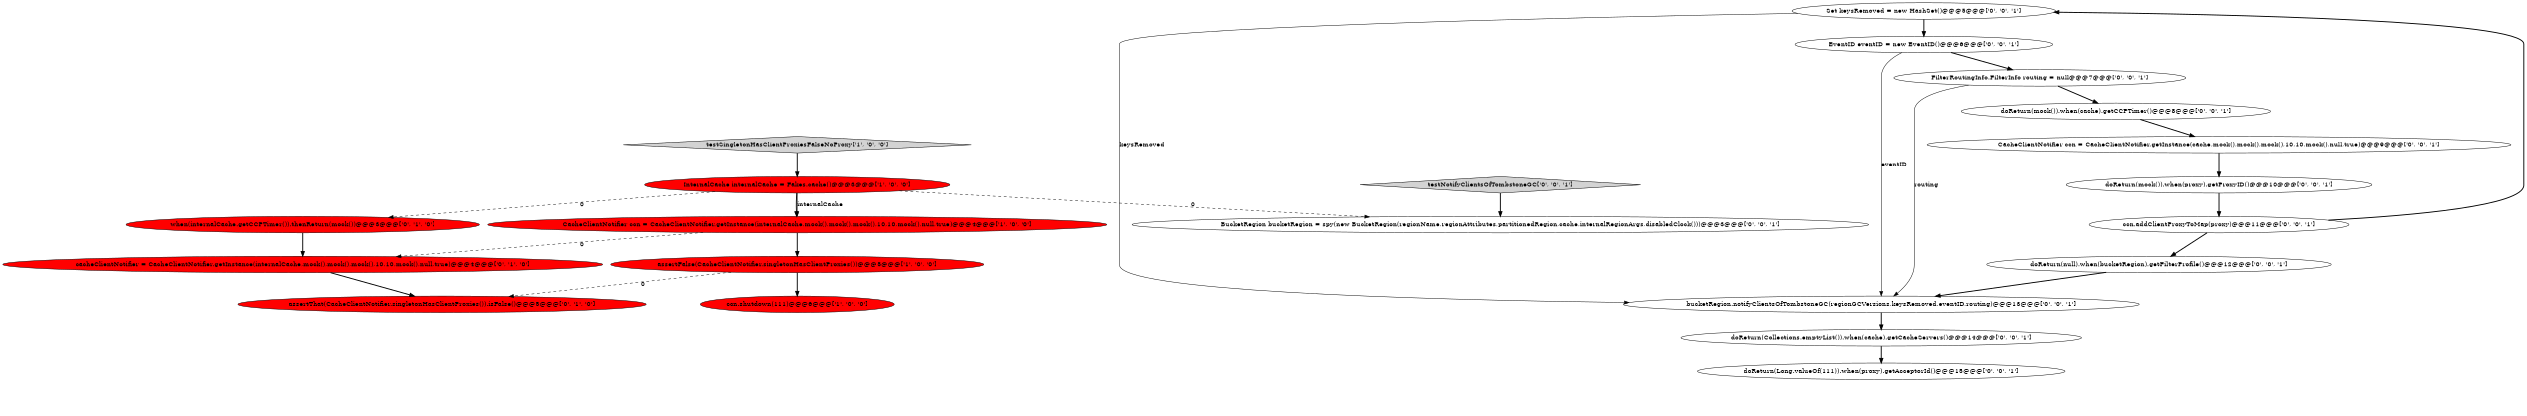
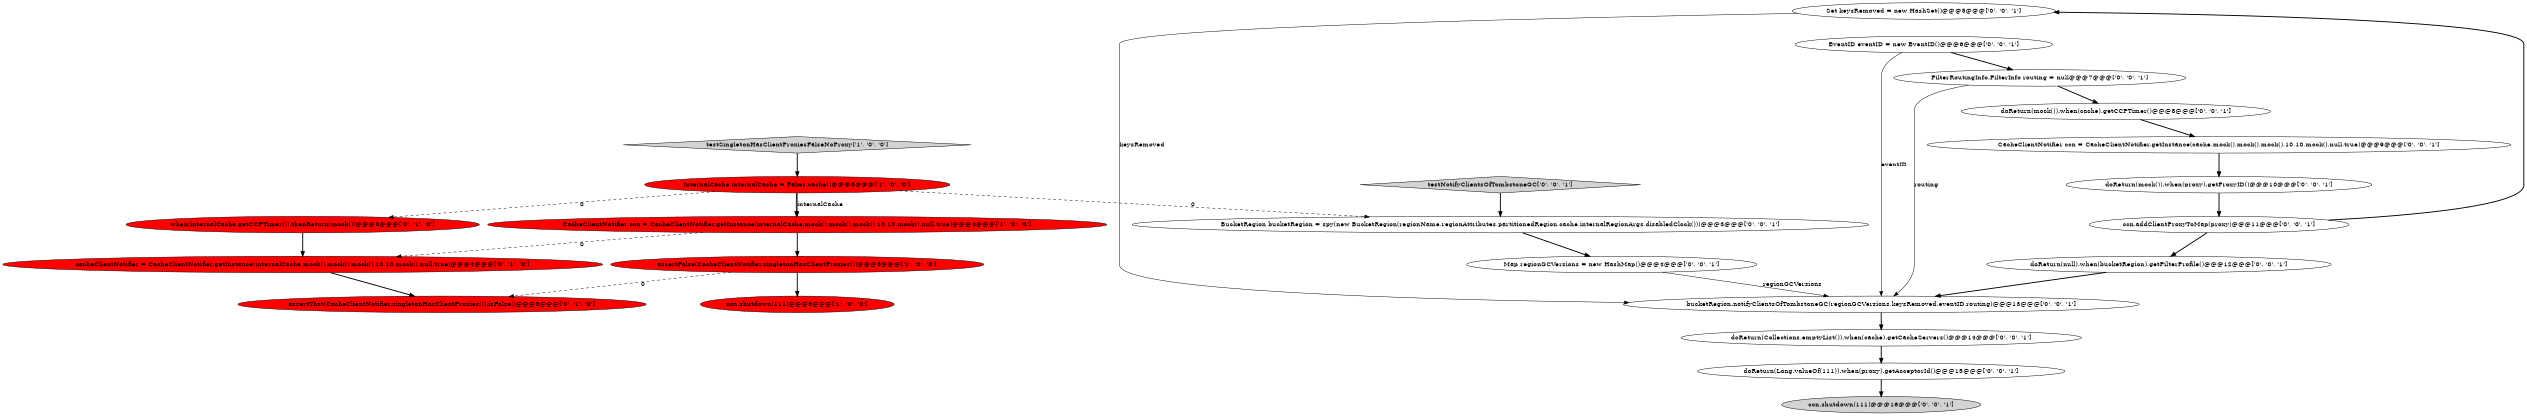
edge "Set keysRemoved = new HashSet()@@@5@@@['0', '0', '1']" -> "EventID eventID = new EventID()@@@6@@@['0', '0', '1']": removed
node "Map regionGCVersions = new HashMap()@@@4@@@['0', '0', '1']": added
node "ccn.shutdown(111)@@@16@@@['0', '0', '1']": added
